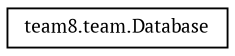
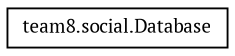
node "team8.team.Database": label "team8.team.Database" -> "team8.social.Database"
